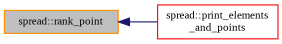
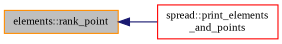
node "spread::rank_point": label "spread::rank_point" -> "elements::rank_point"
